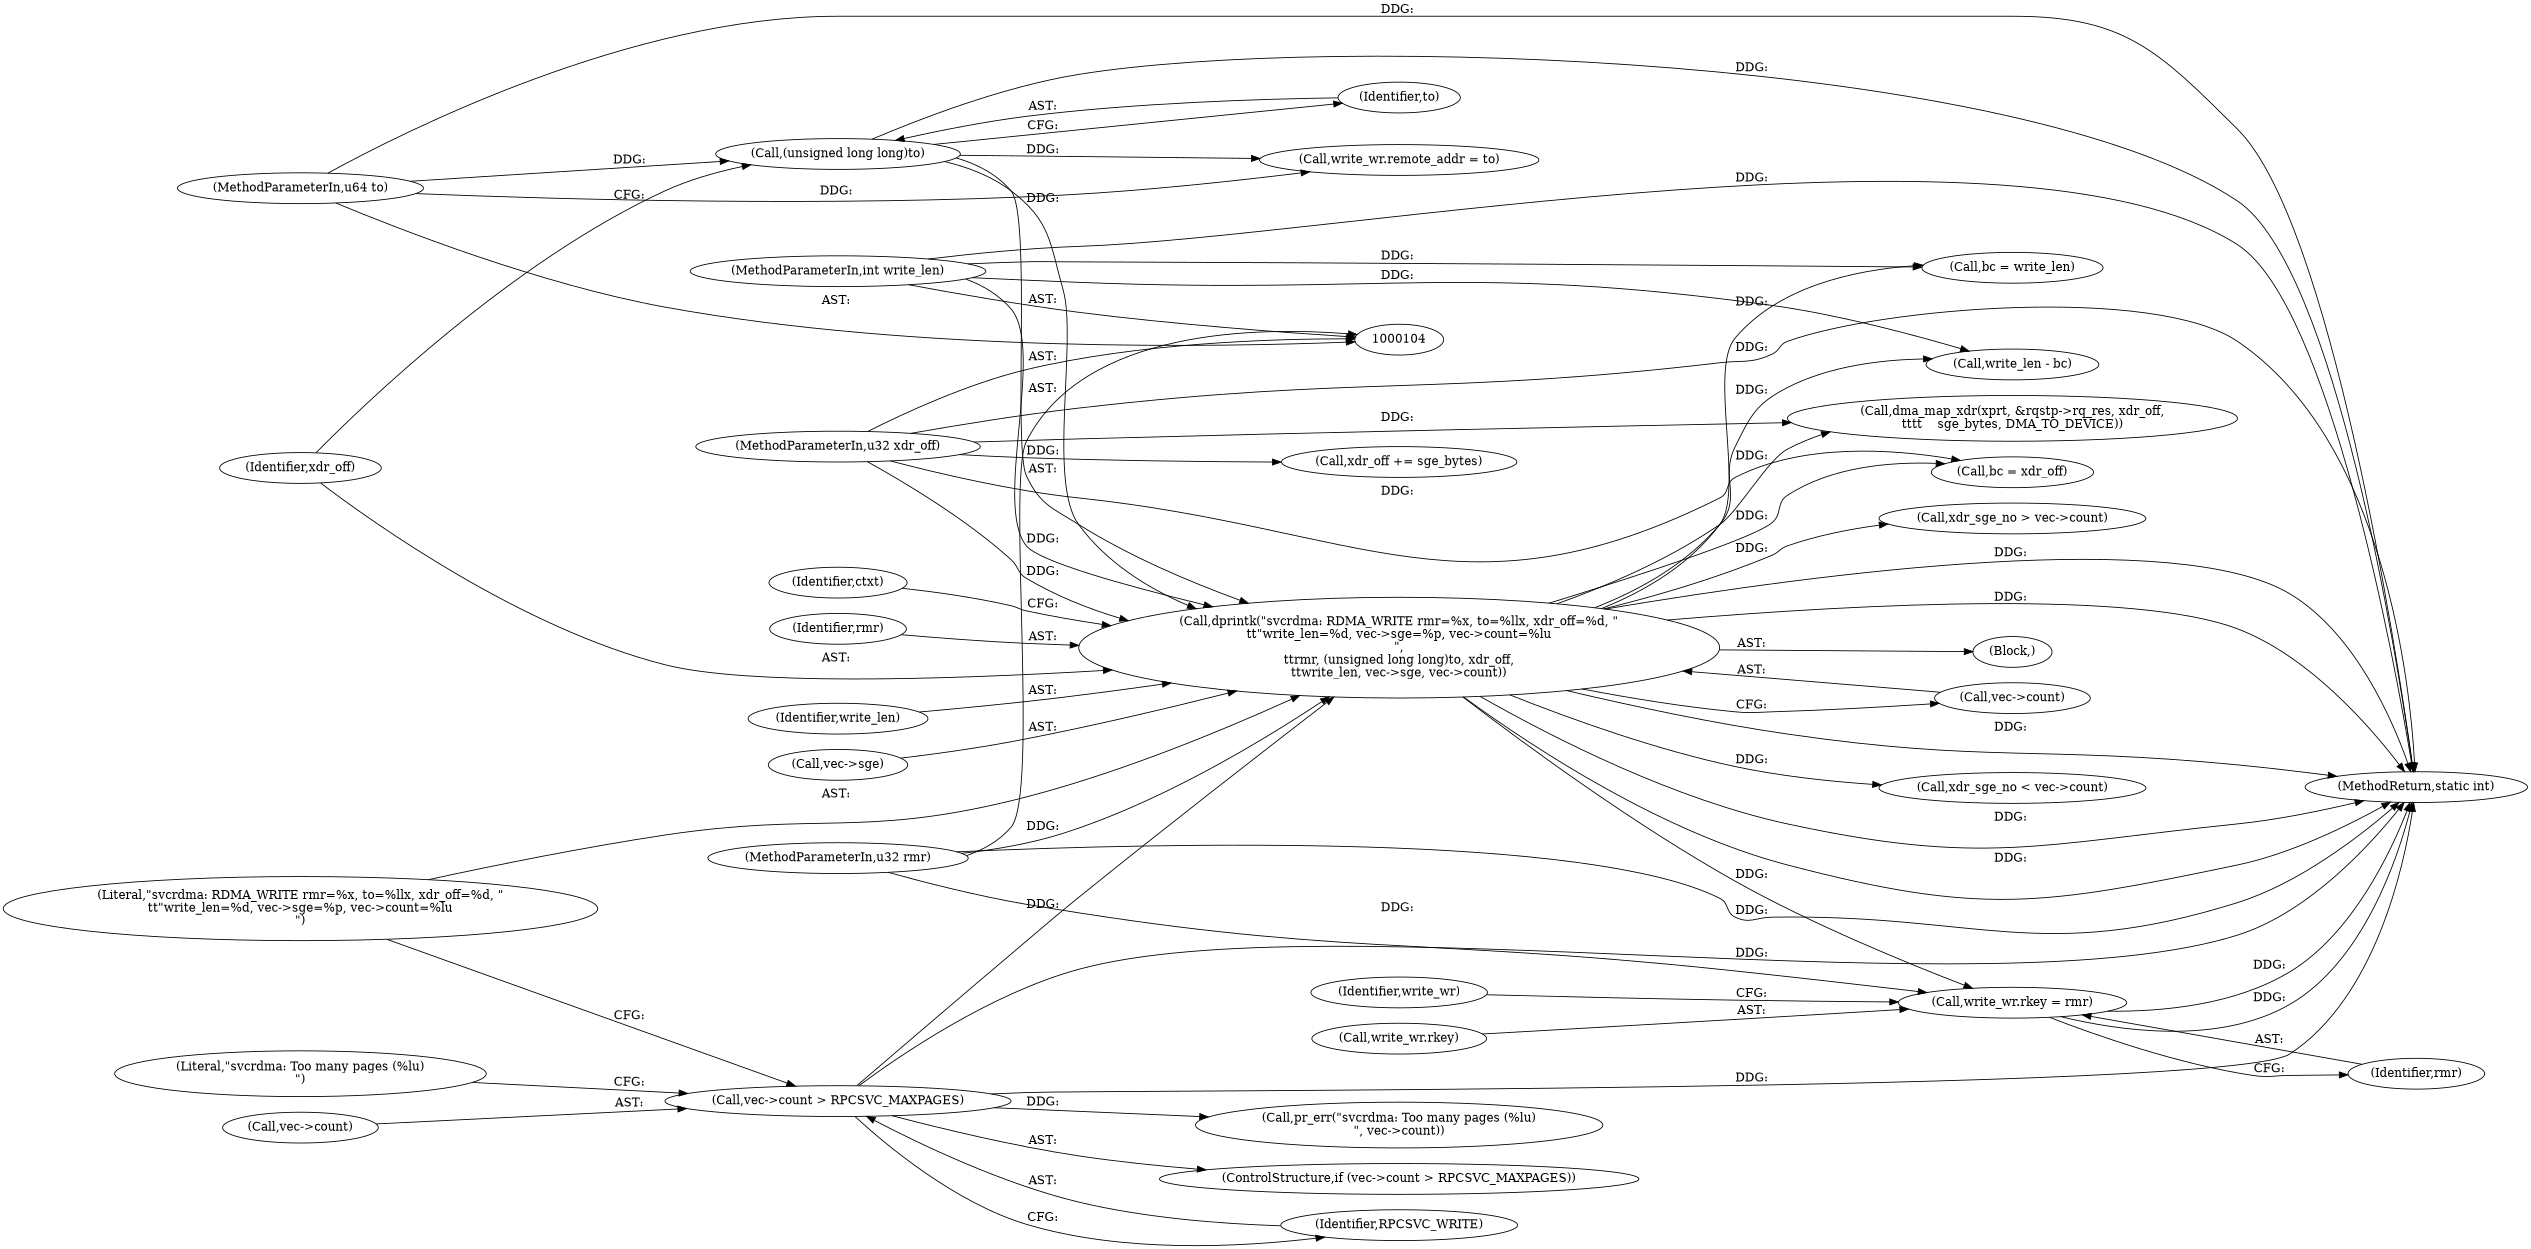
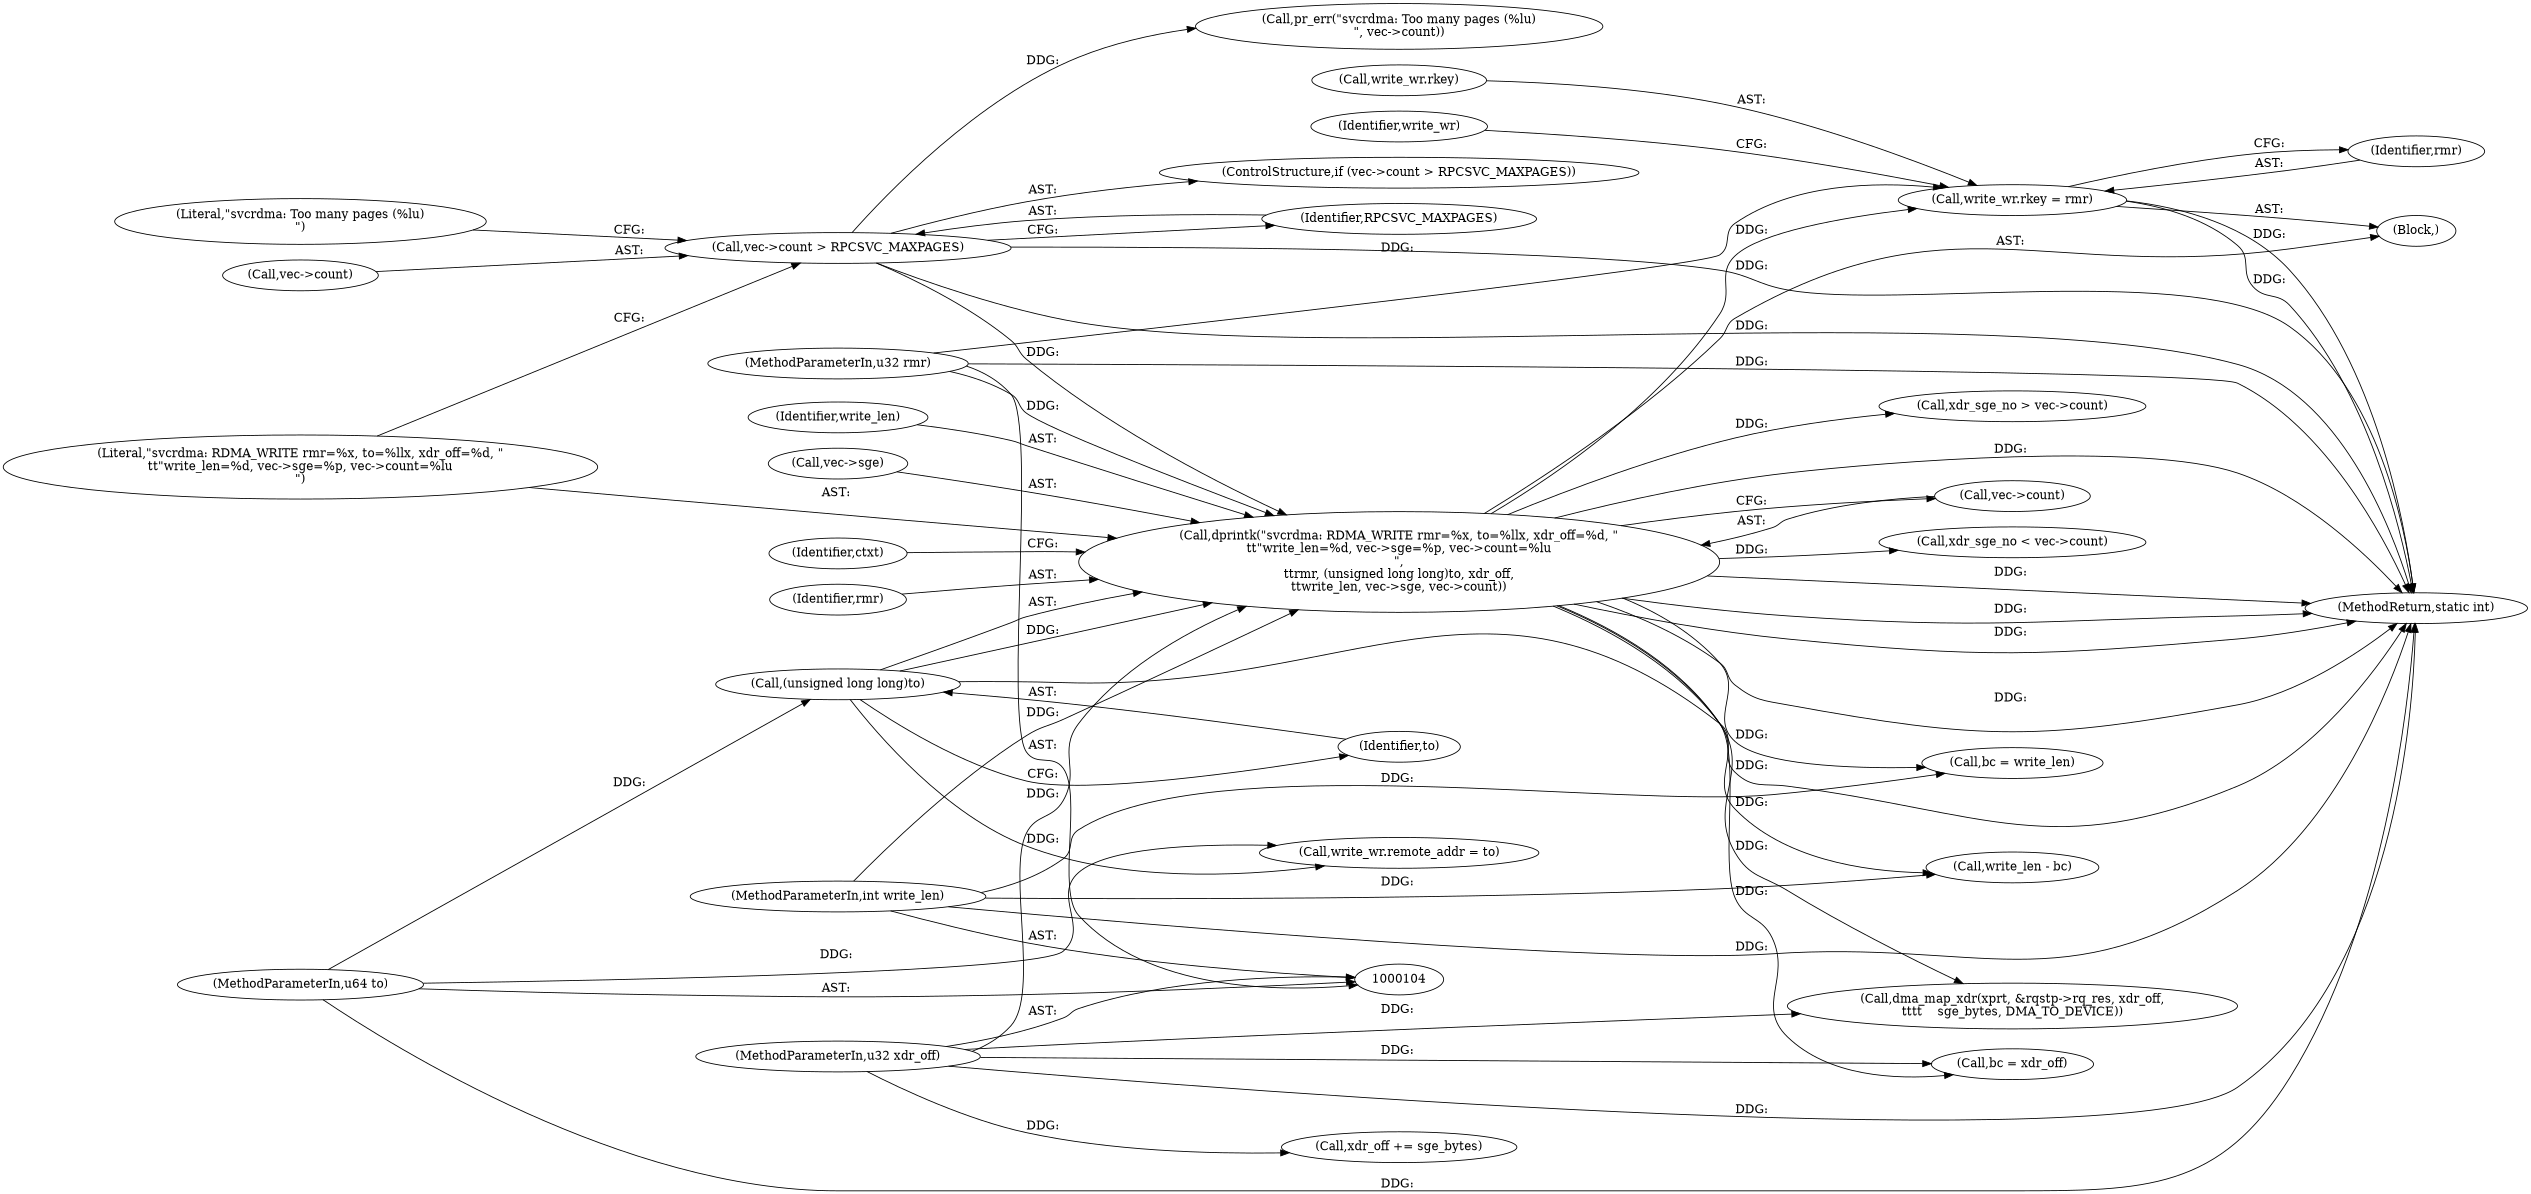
edge "(Call,write_wr.rkey = rmr)" -> "(Block,)": added, label "AST:"
node "(Identifier,xdr_off)": removed
node "(Identifier,RPCSVC_WRITE)": label "(Identifier,RPCSVC_WRITE)" -> "(Identifier,RPCSVC_MAXPAGES)"
